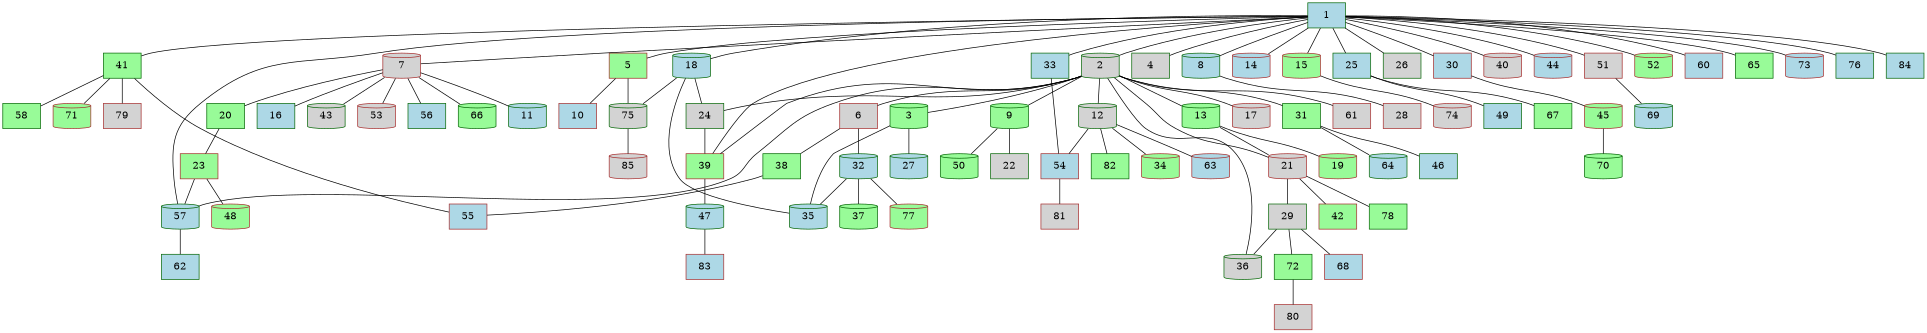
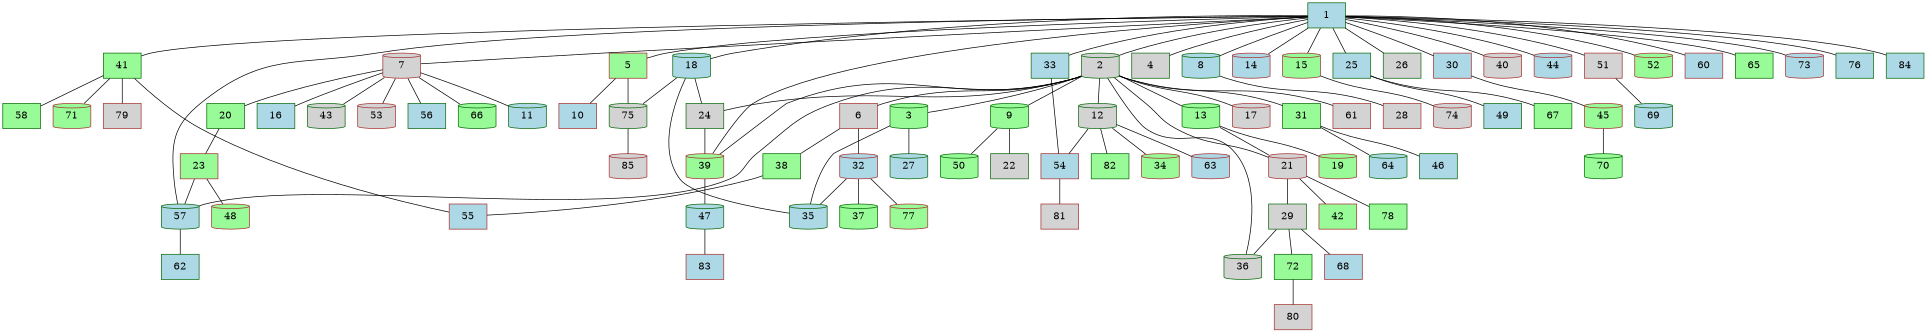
node "39": shape box -> cylinder
node "32": color darkgreen -> brown
